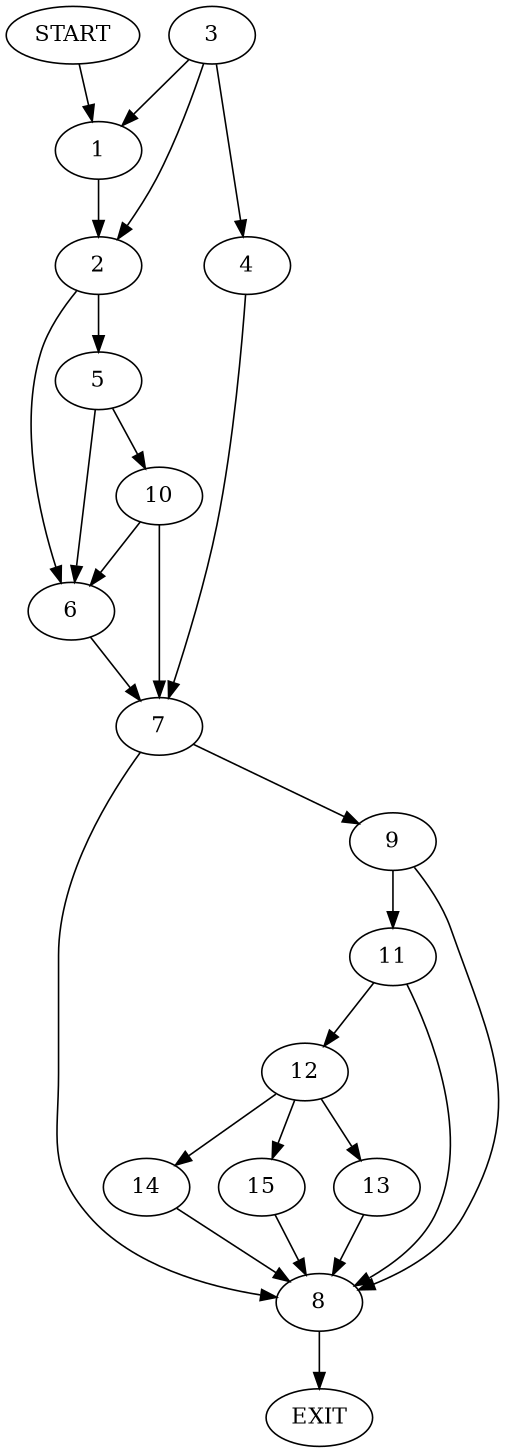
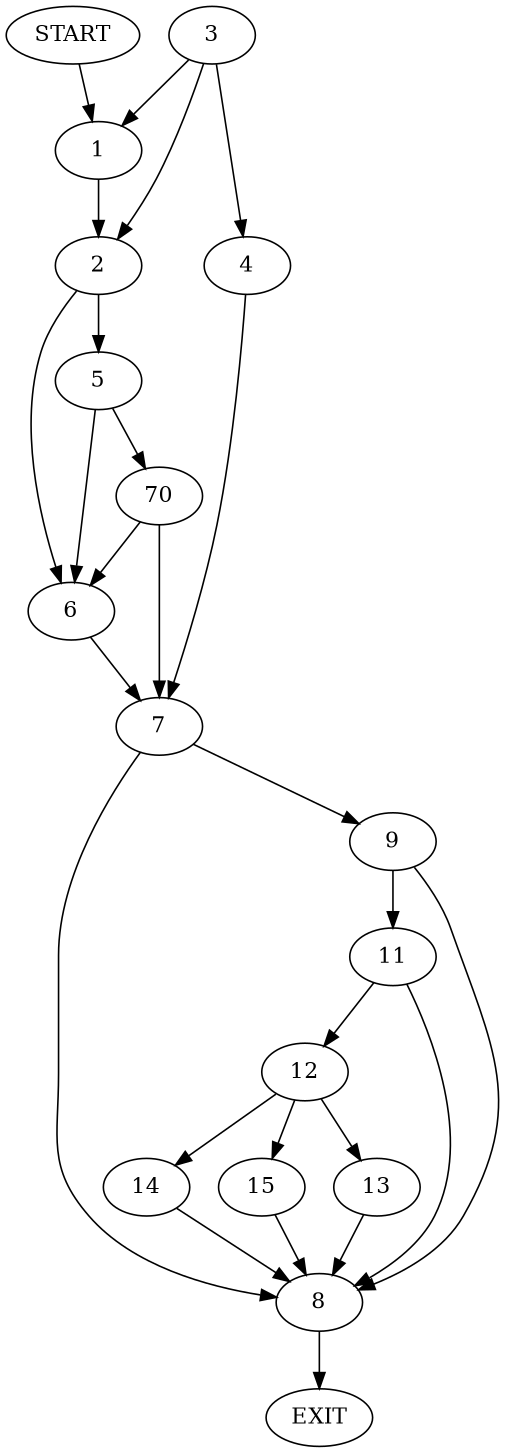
node "10": label "10" -> "70"
